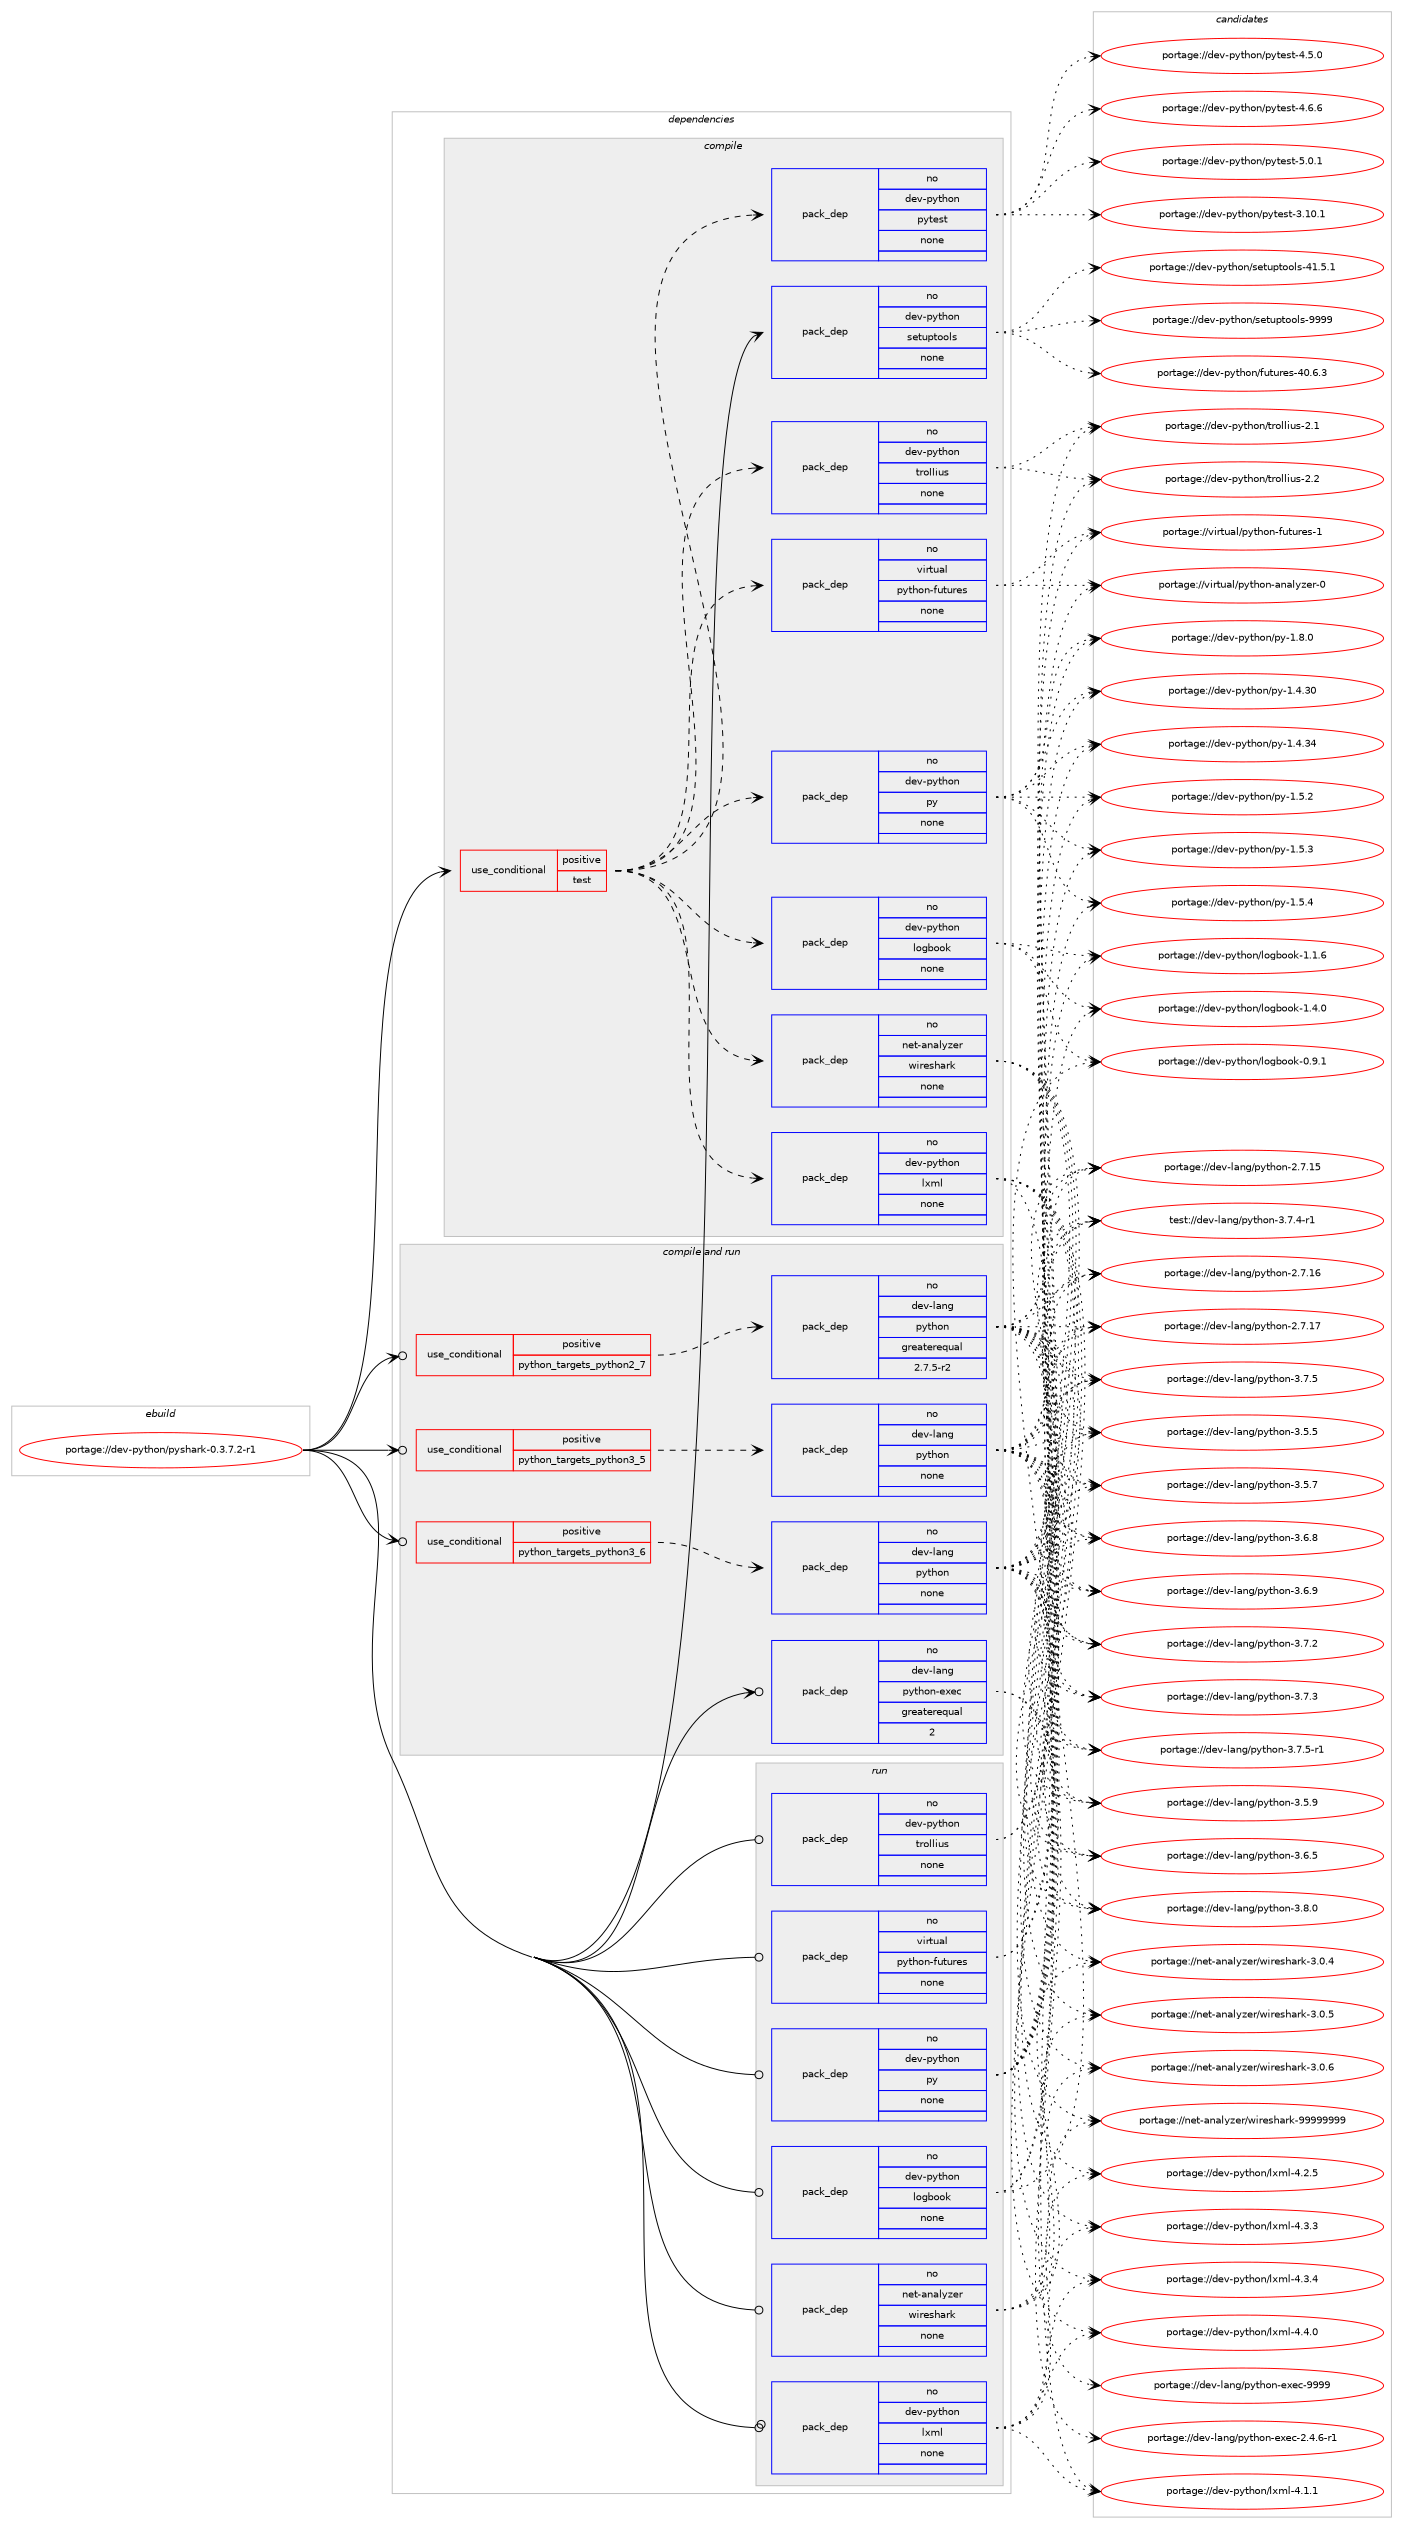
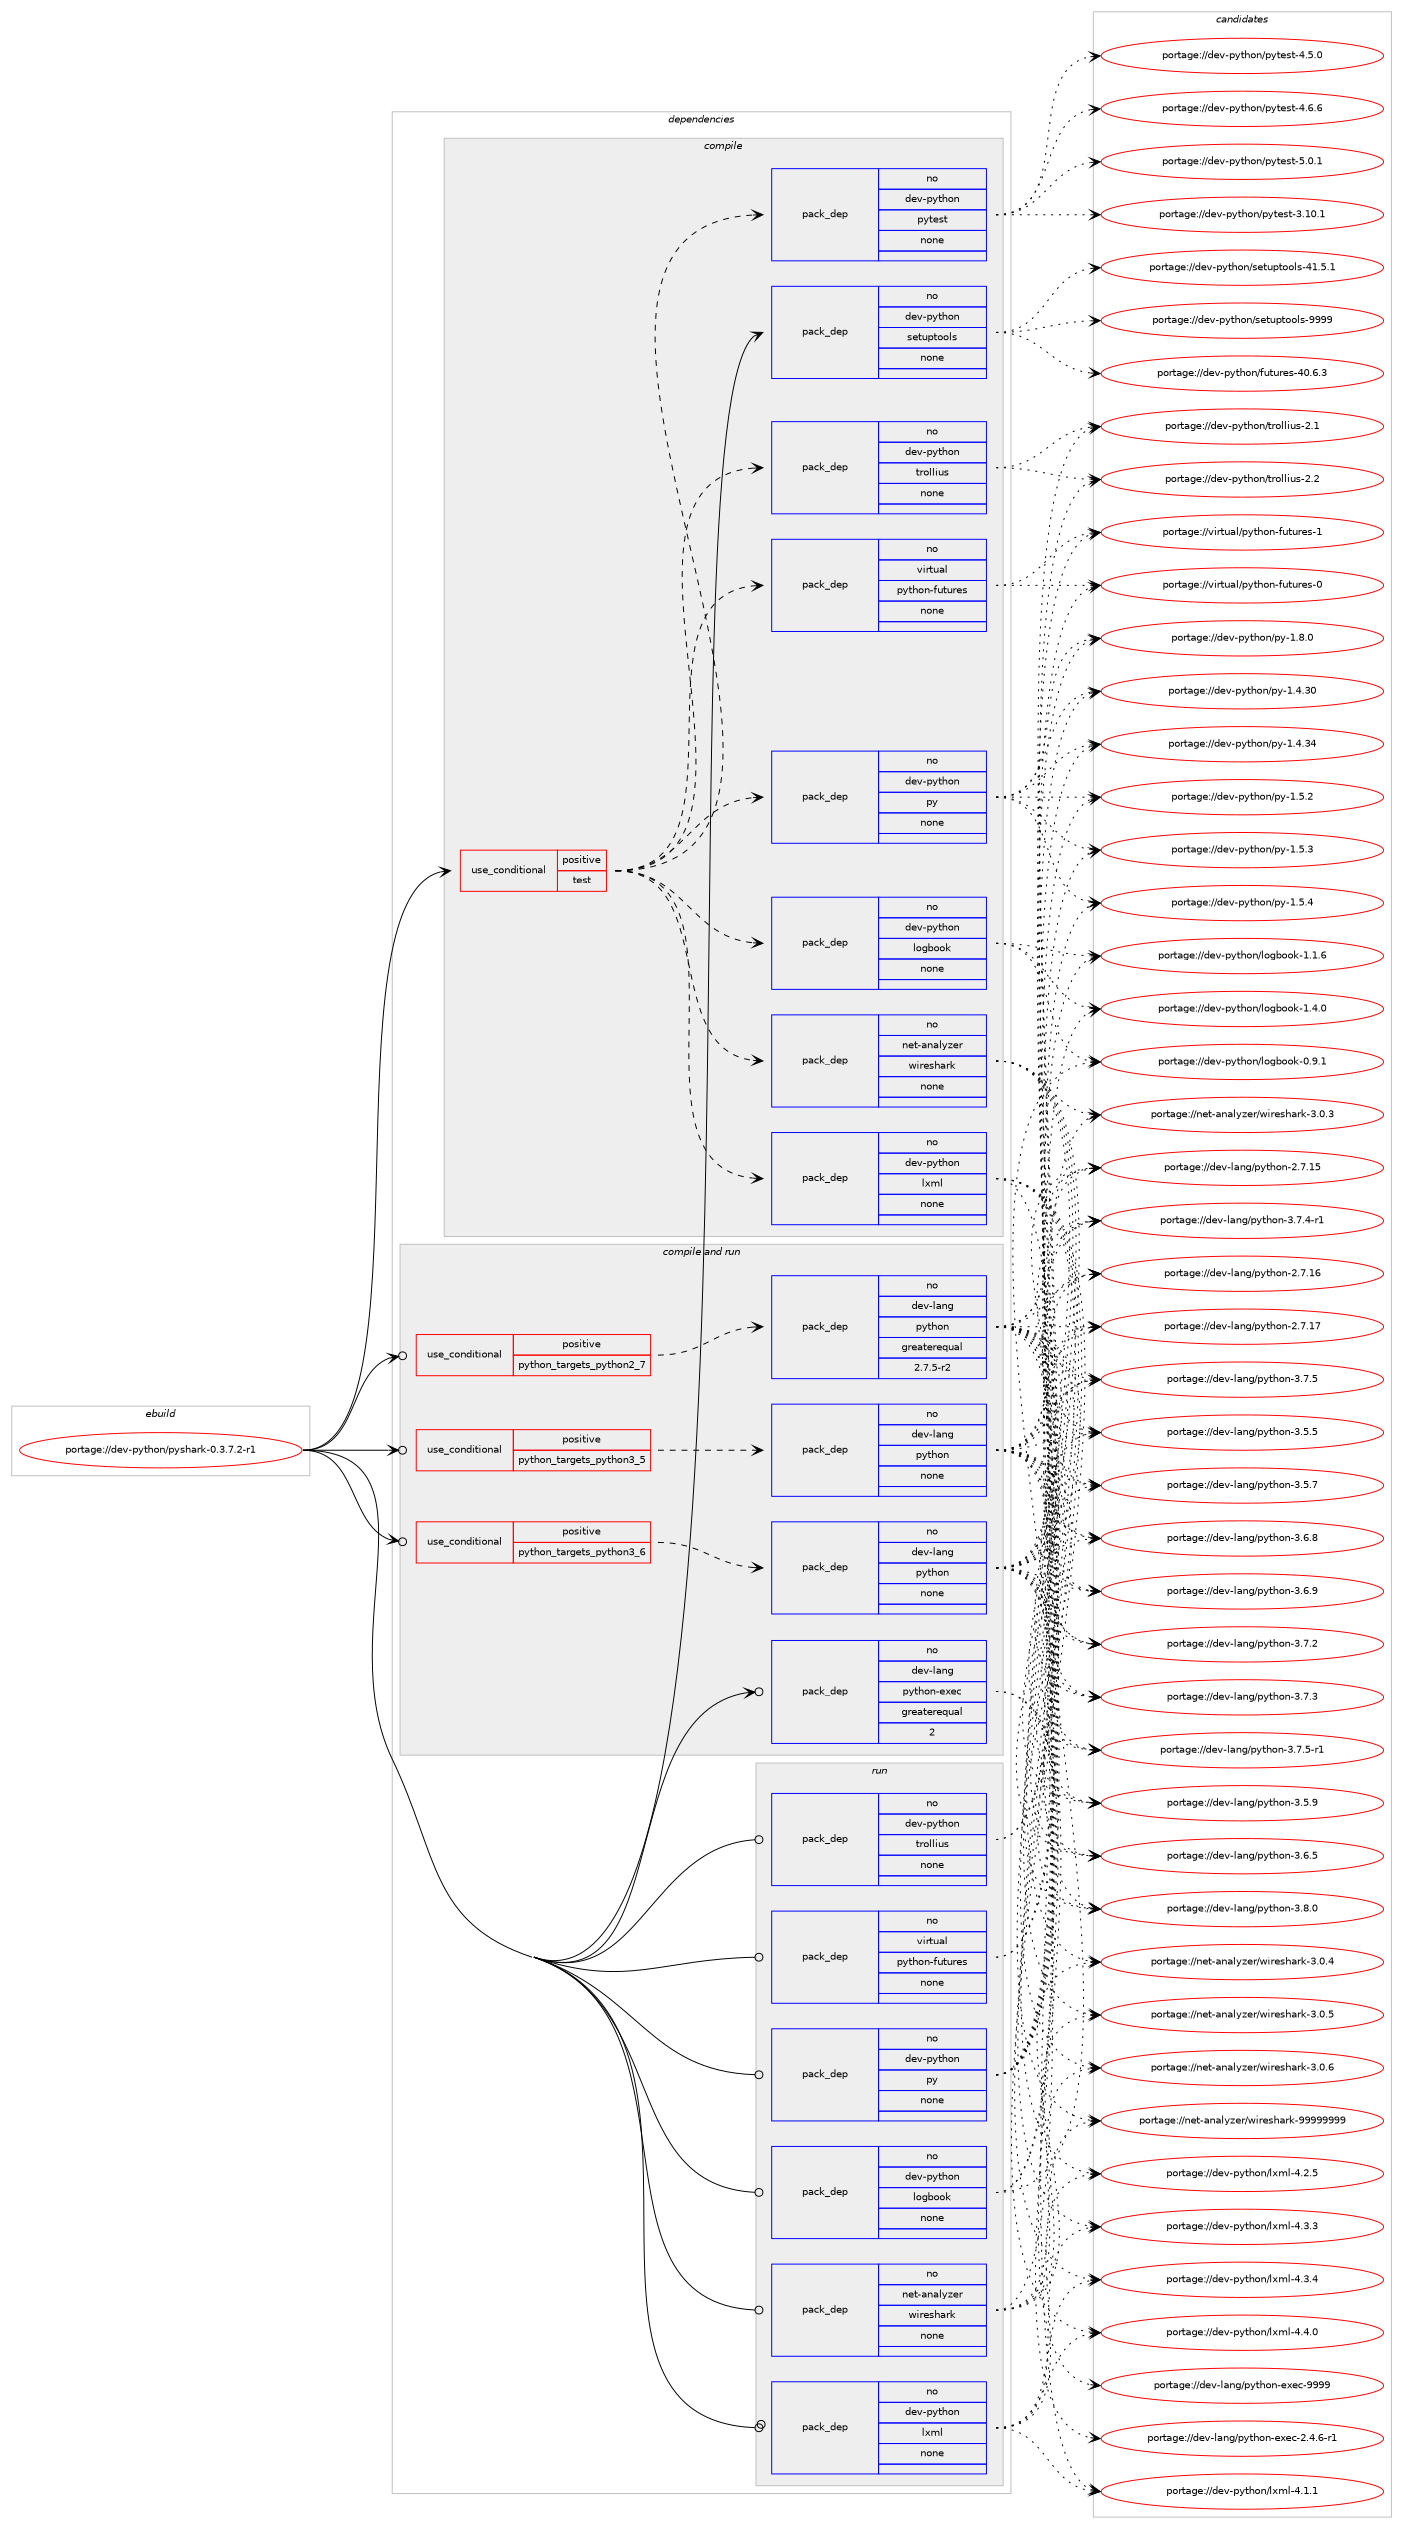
node "portage://virtual/python-analyzer-0": label "portage://virtual/python-analyzer-0" -> "portage://virtual/python-futures-0"
node "portage://net-analyzer/wireshark-3.0.3": added
node "test://dev-lang/python-3.7.4-r1": label "test://dev-lang/python-3.7.4-r1" -> "portage://dev-lang/python-3.7.4-r1"
